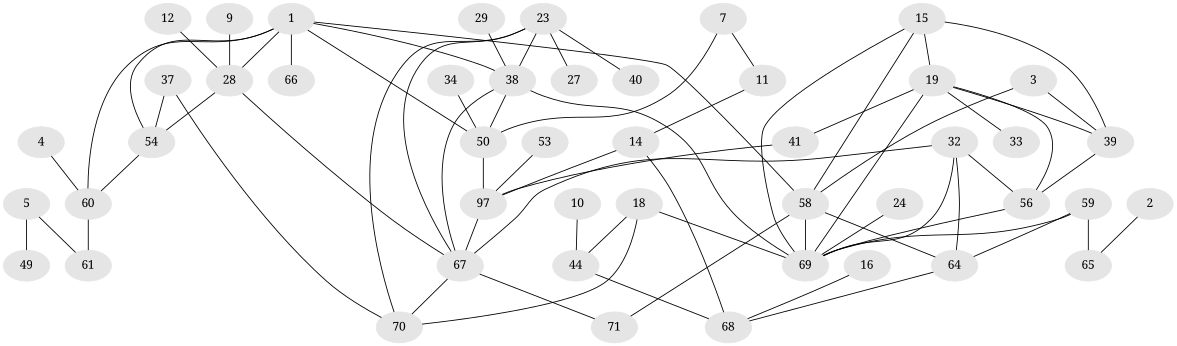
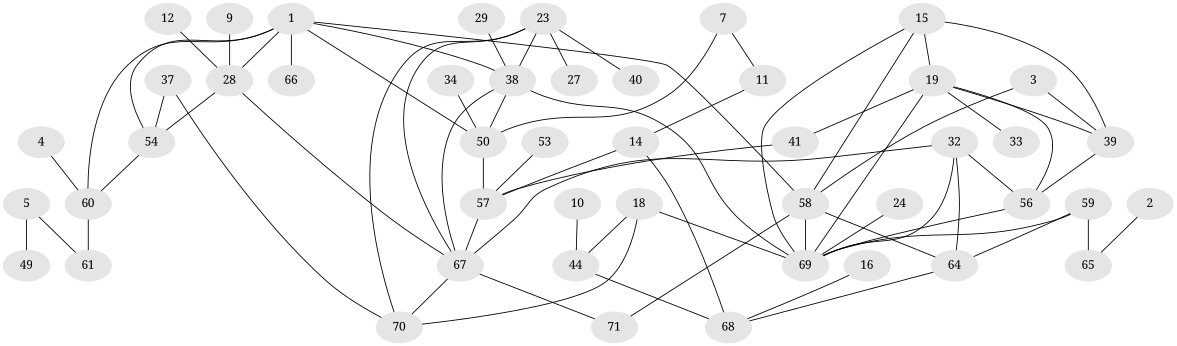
node "97": label "97" -> "57"
